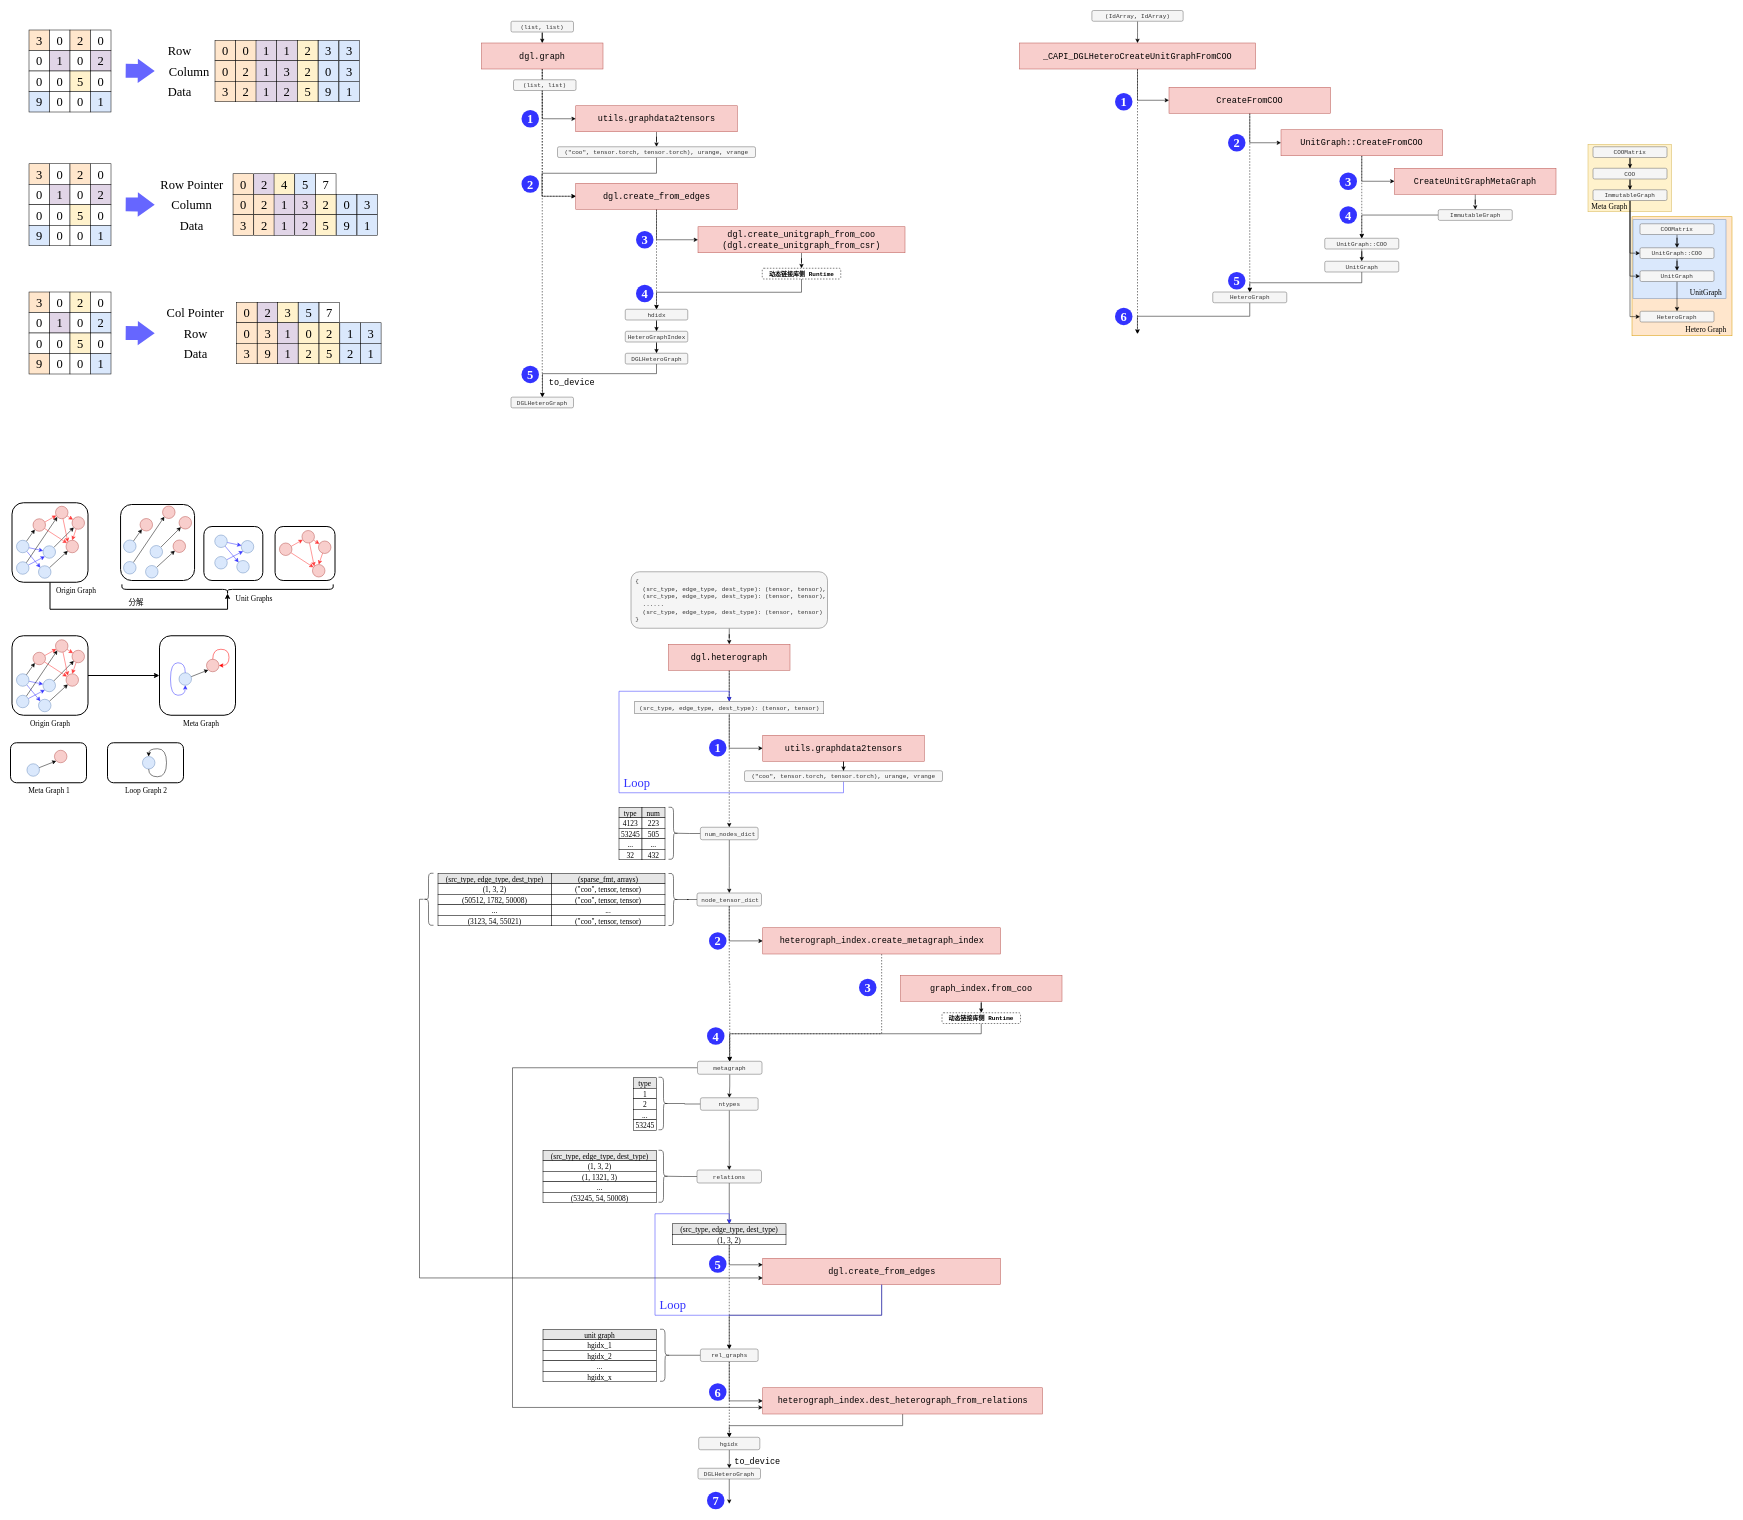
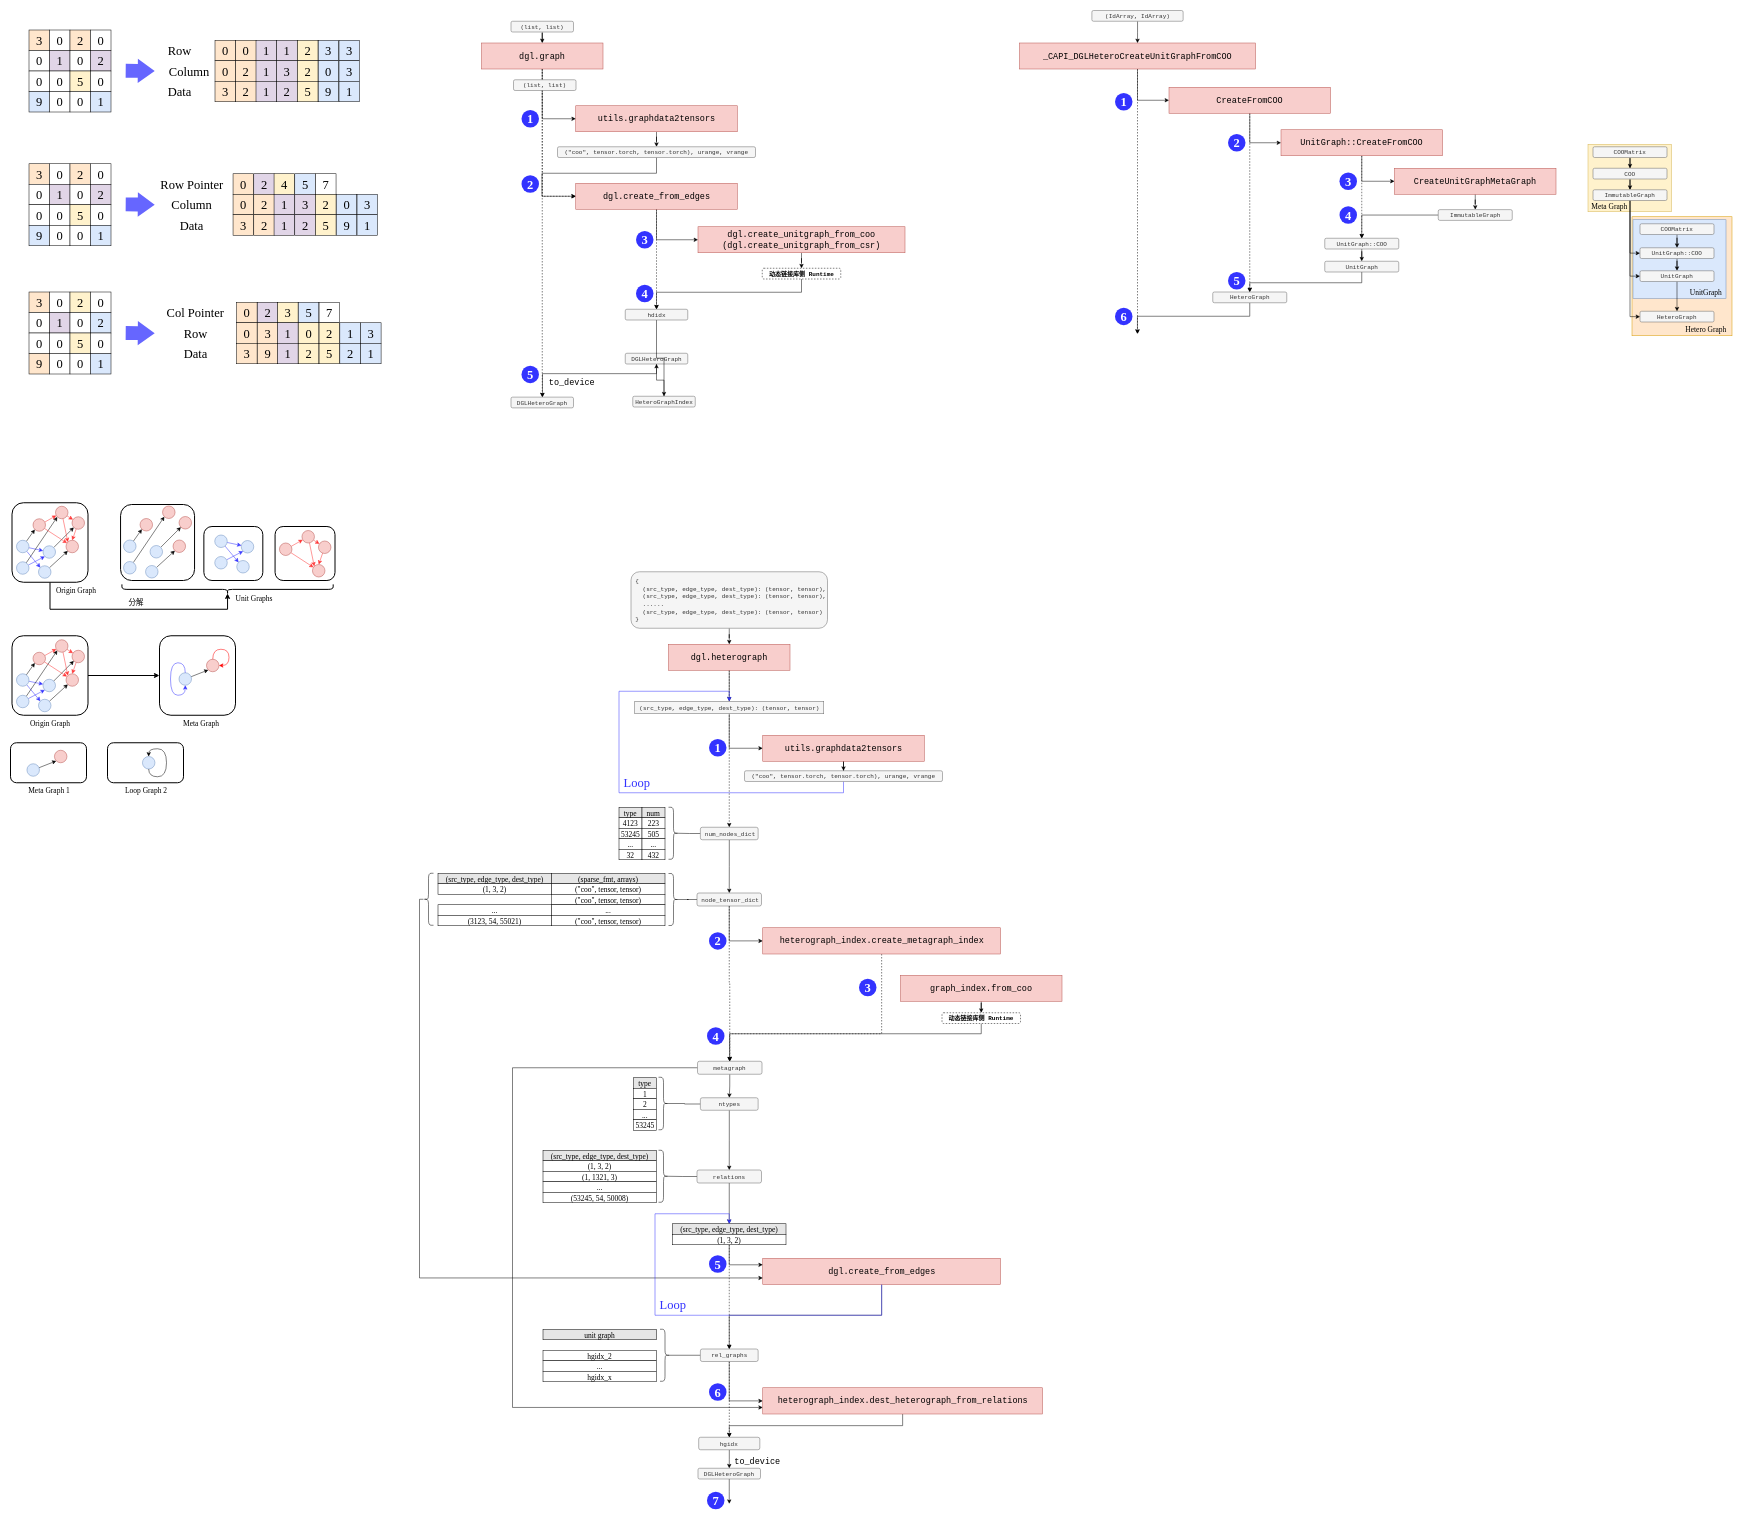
node "HeteroGraphIndex": moved (656, 337) -> (664, 402)
node "(50512, 1782, 50008)": removed
node "hgidx_1": removed
